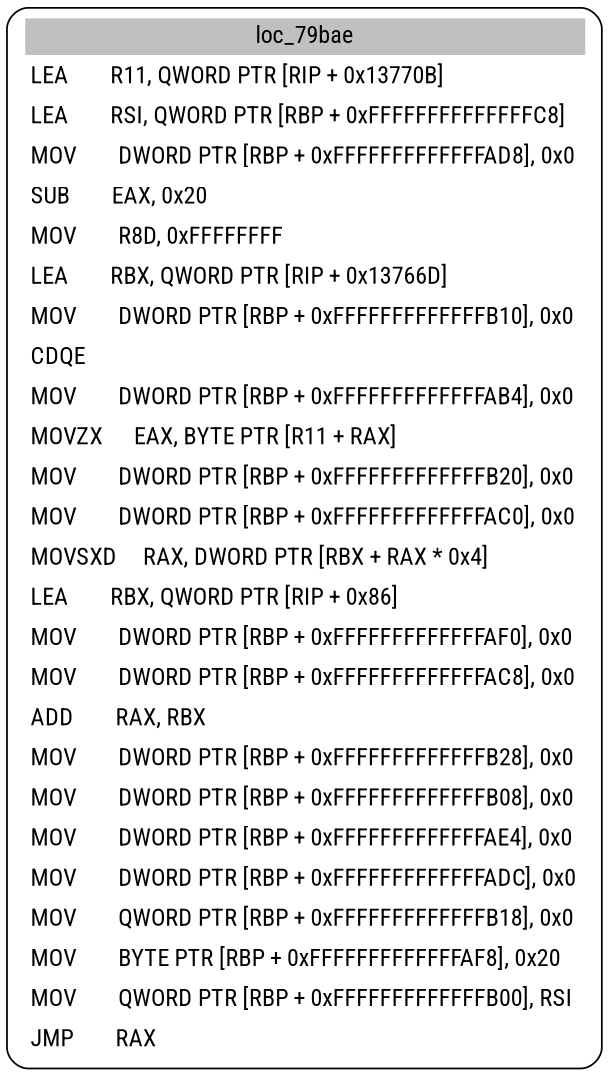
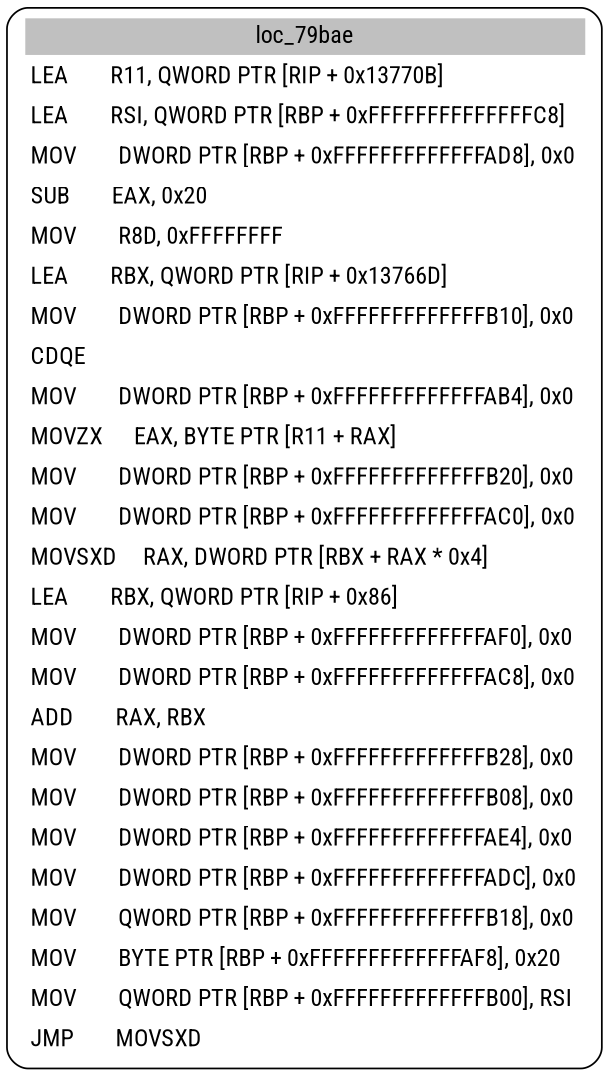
node "loc_79bae": text "JMP        RAX" -> "JMP        MOVSXD"
